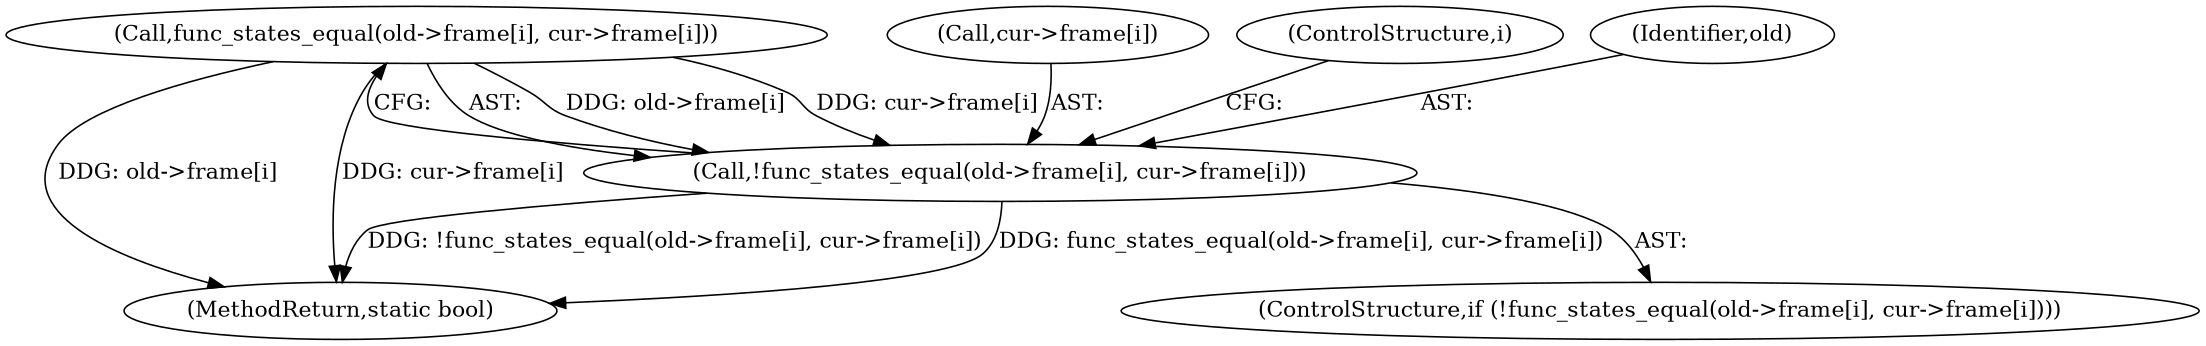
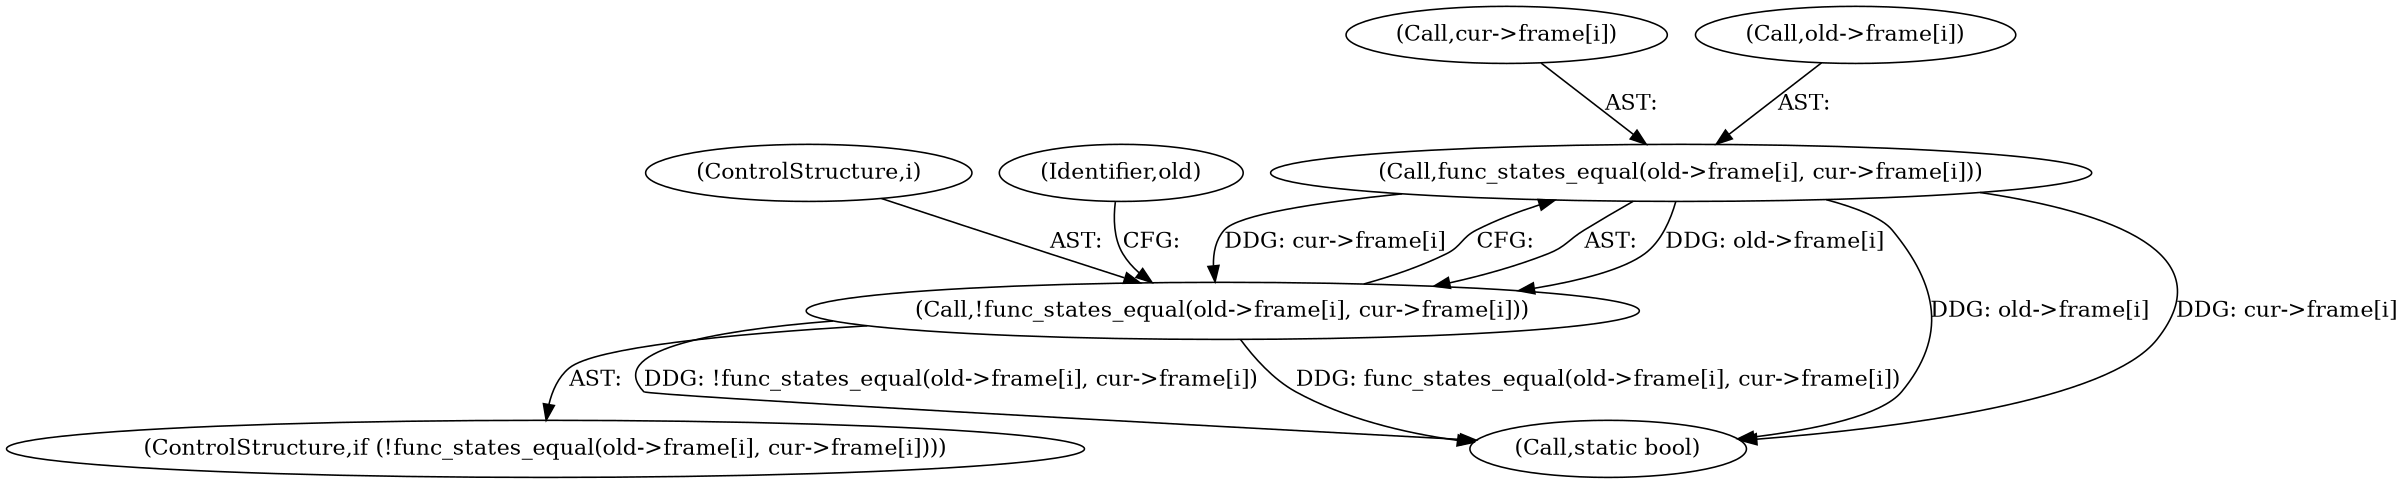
node "(Call,old->frame[i])": added
edge "(Call,cur->frame[i])" -> "(Call,!func_states_equal(old->frame[i], cur->frame[i]))": now "(Call,cur->frame[i])" -> "(Call,func_states_equal(old->frame[i], cur->frame[i]))"
edge "(ControlStructure,i)" -> "(Call,!func_states_equal(old->frame[i], cur->frame[i]))": label "CFG: " -> "AST: "
edge "(Identifier,old)" -> "(Call,!func_states_equal(old->frame[i], cur->frame[i]))": label "AST: " -> "CFG: "
node "(MethodReturn,static bool)": label "(MethodReturn,static bool)" -> "(Call,static bool)"
